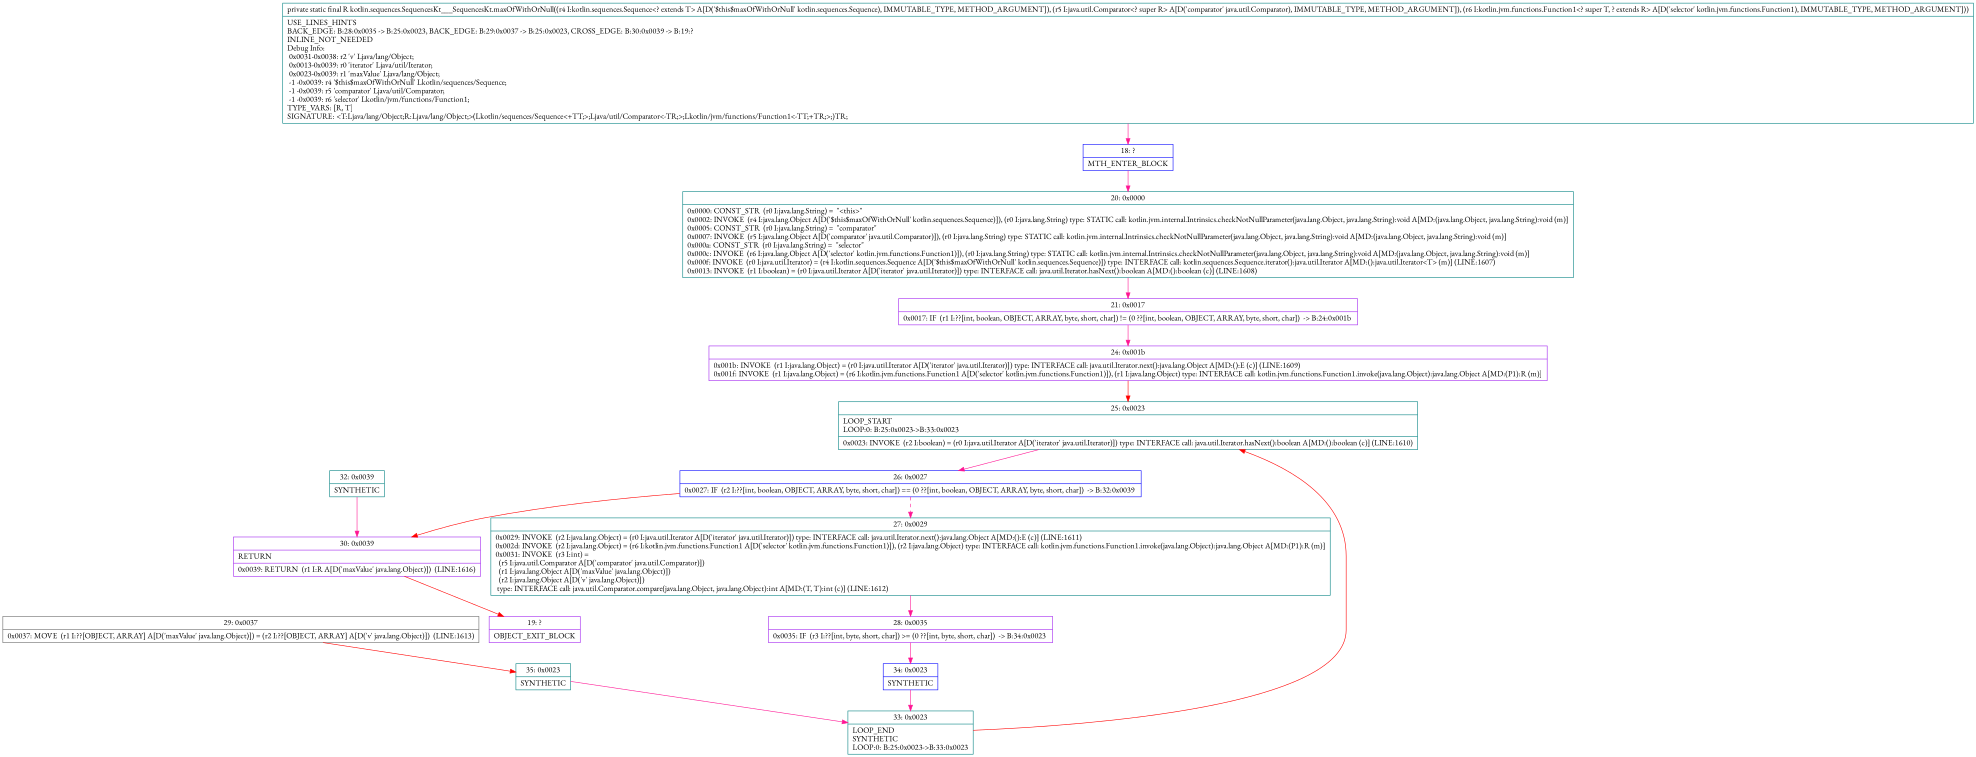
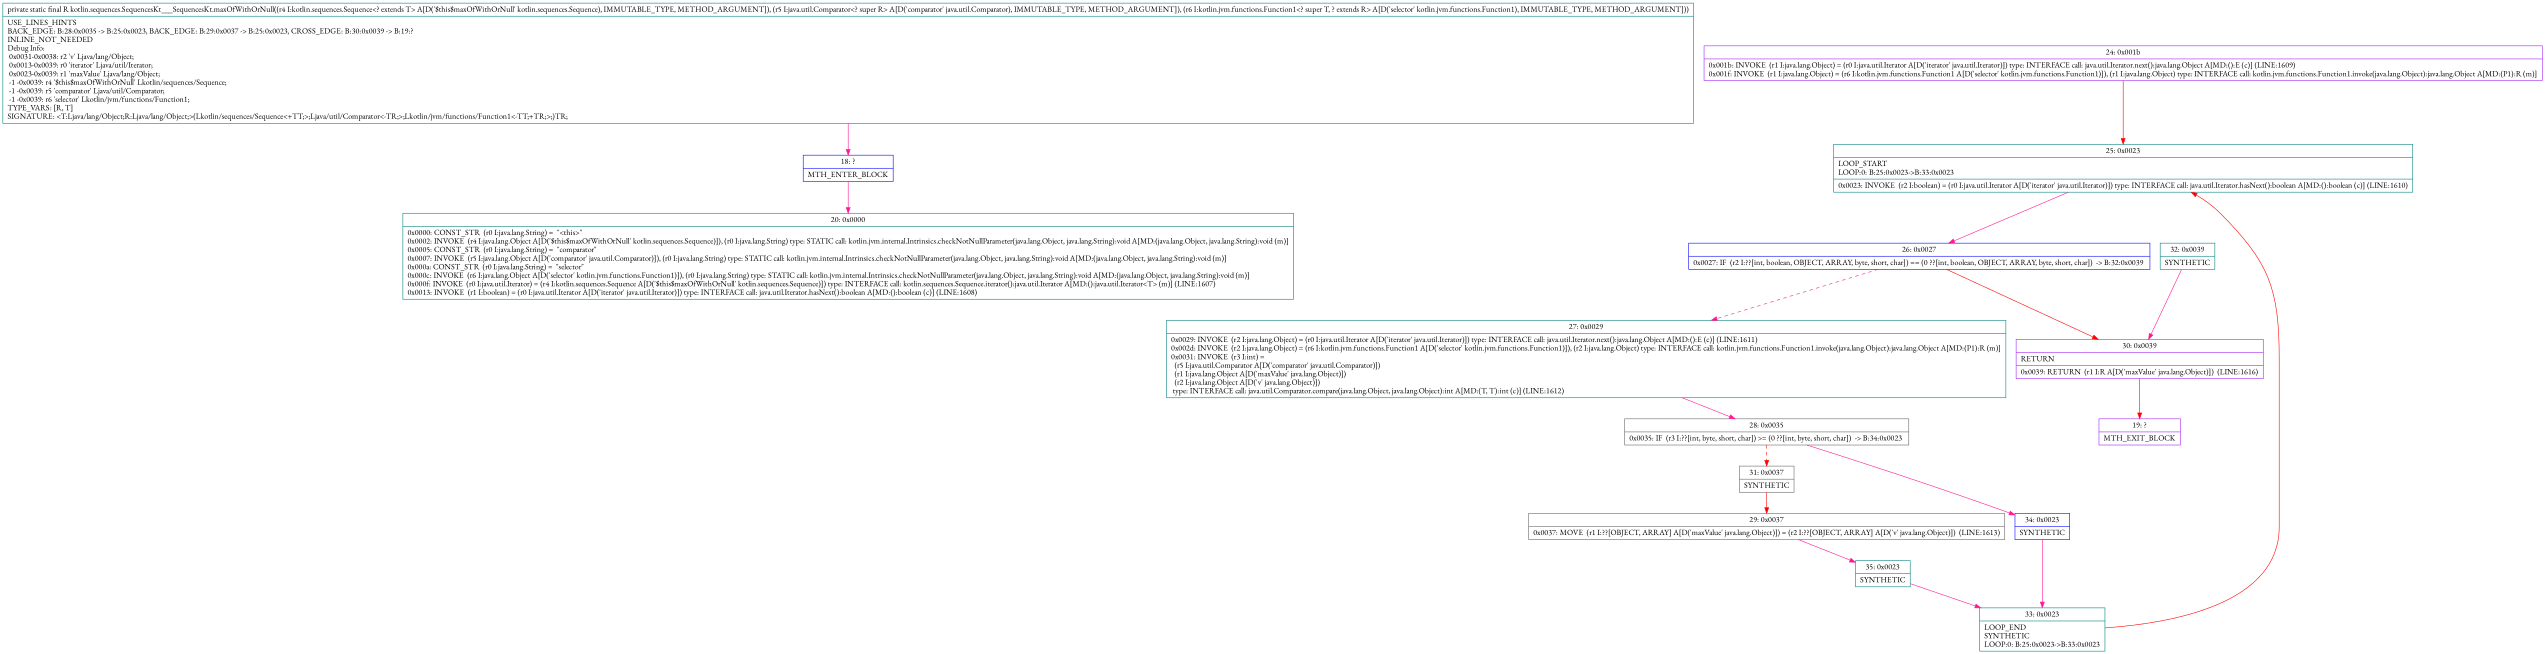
node "21: 0x0017": removed
node "31: 0x0037": added
node "28: 0x0035": color purple -> gray40
node "19: ?": text "OBJECT_EXIT_BLOCK" -> "MTH_EXIT_BLOCK"
edge "29: 0x0037" -> "35: 0x0023": color red -> deeppink
